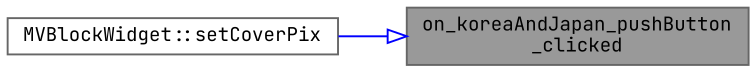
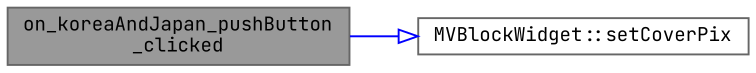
edge "MVBlockWidget::setCoverPix" -> "on_koreaAndJapan_pushButton _clicked": reversed
